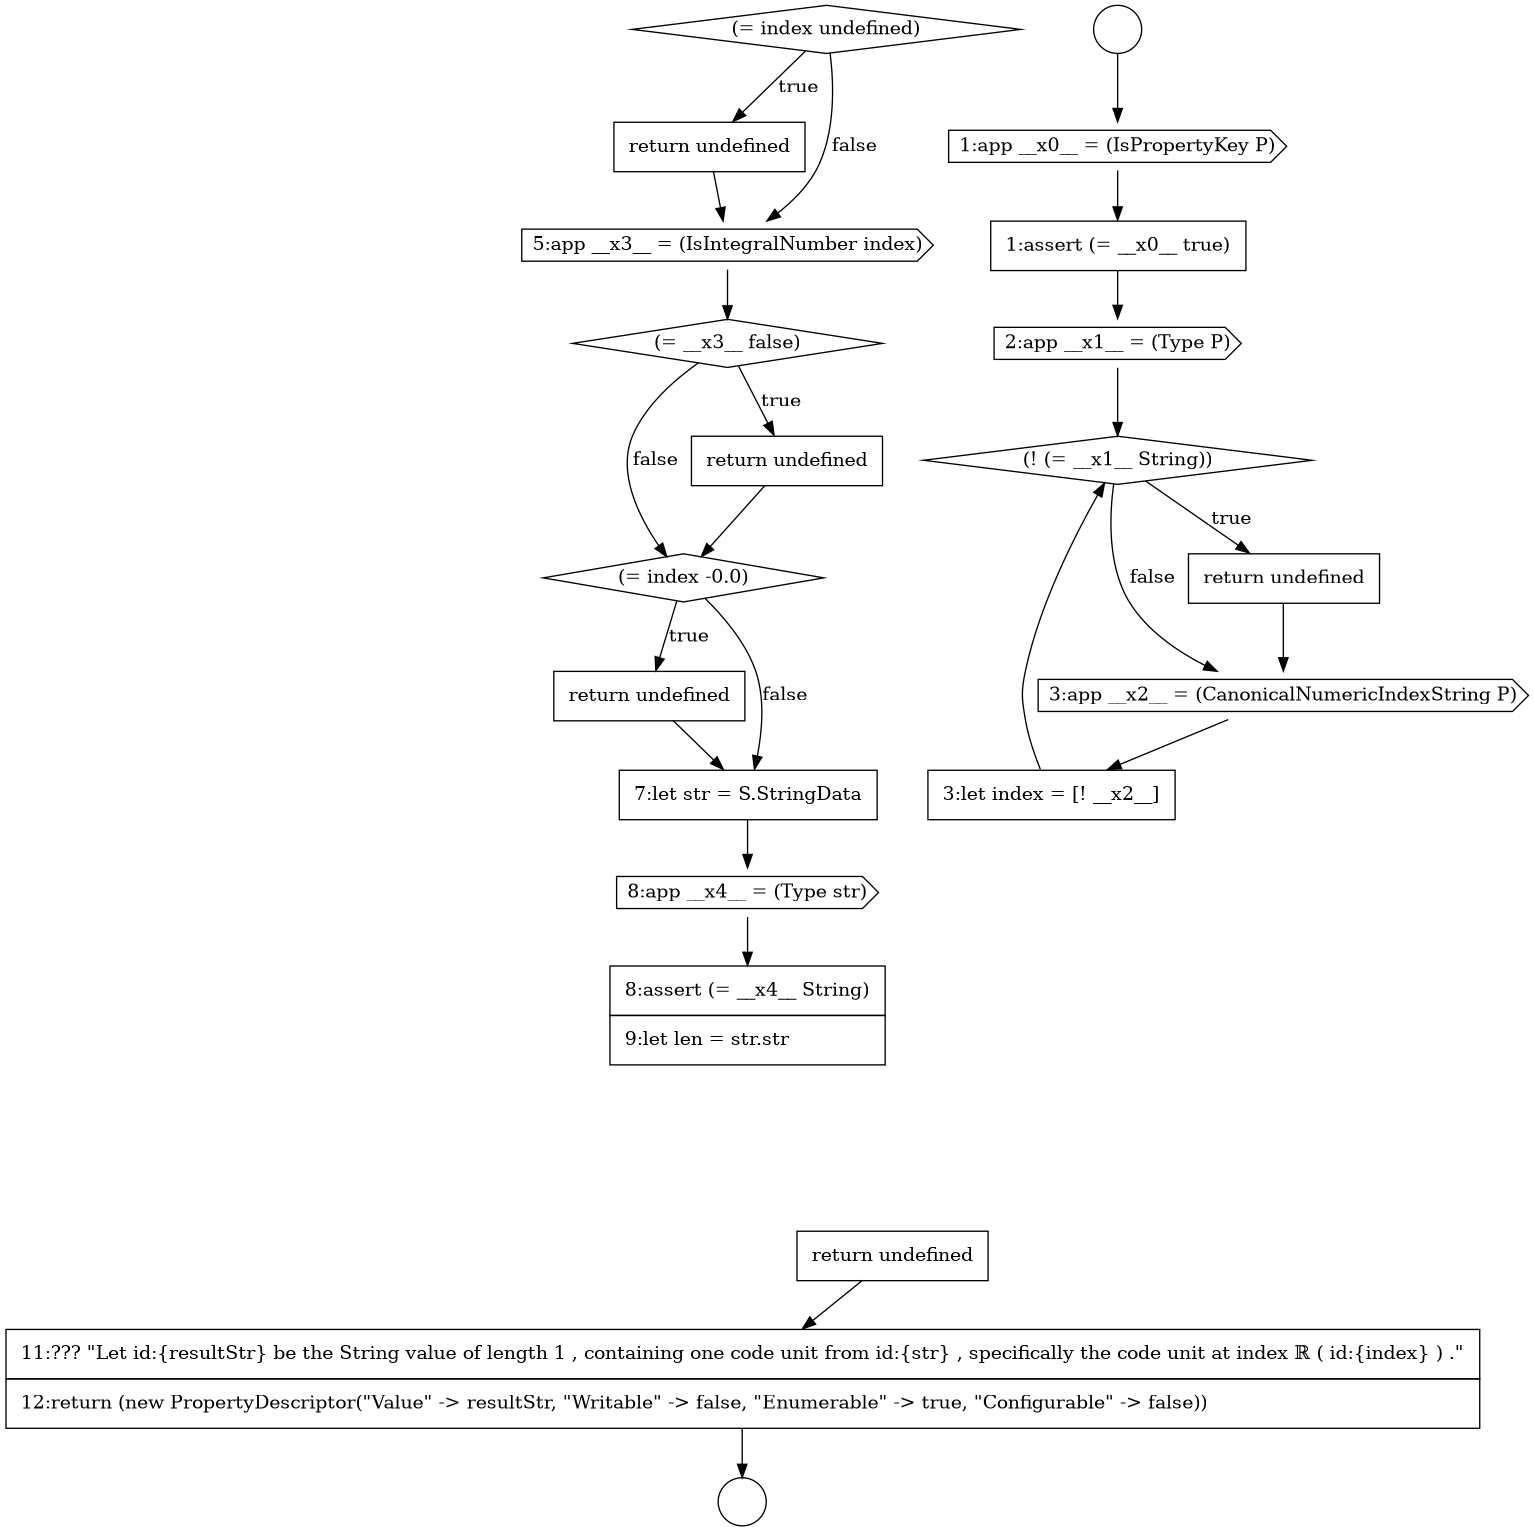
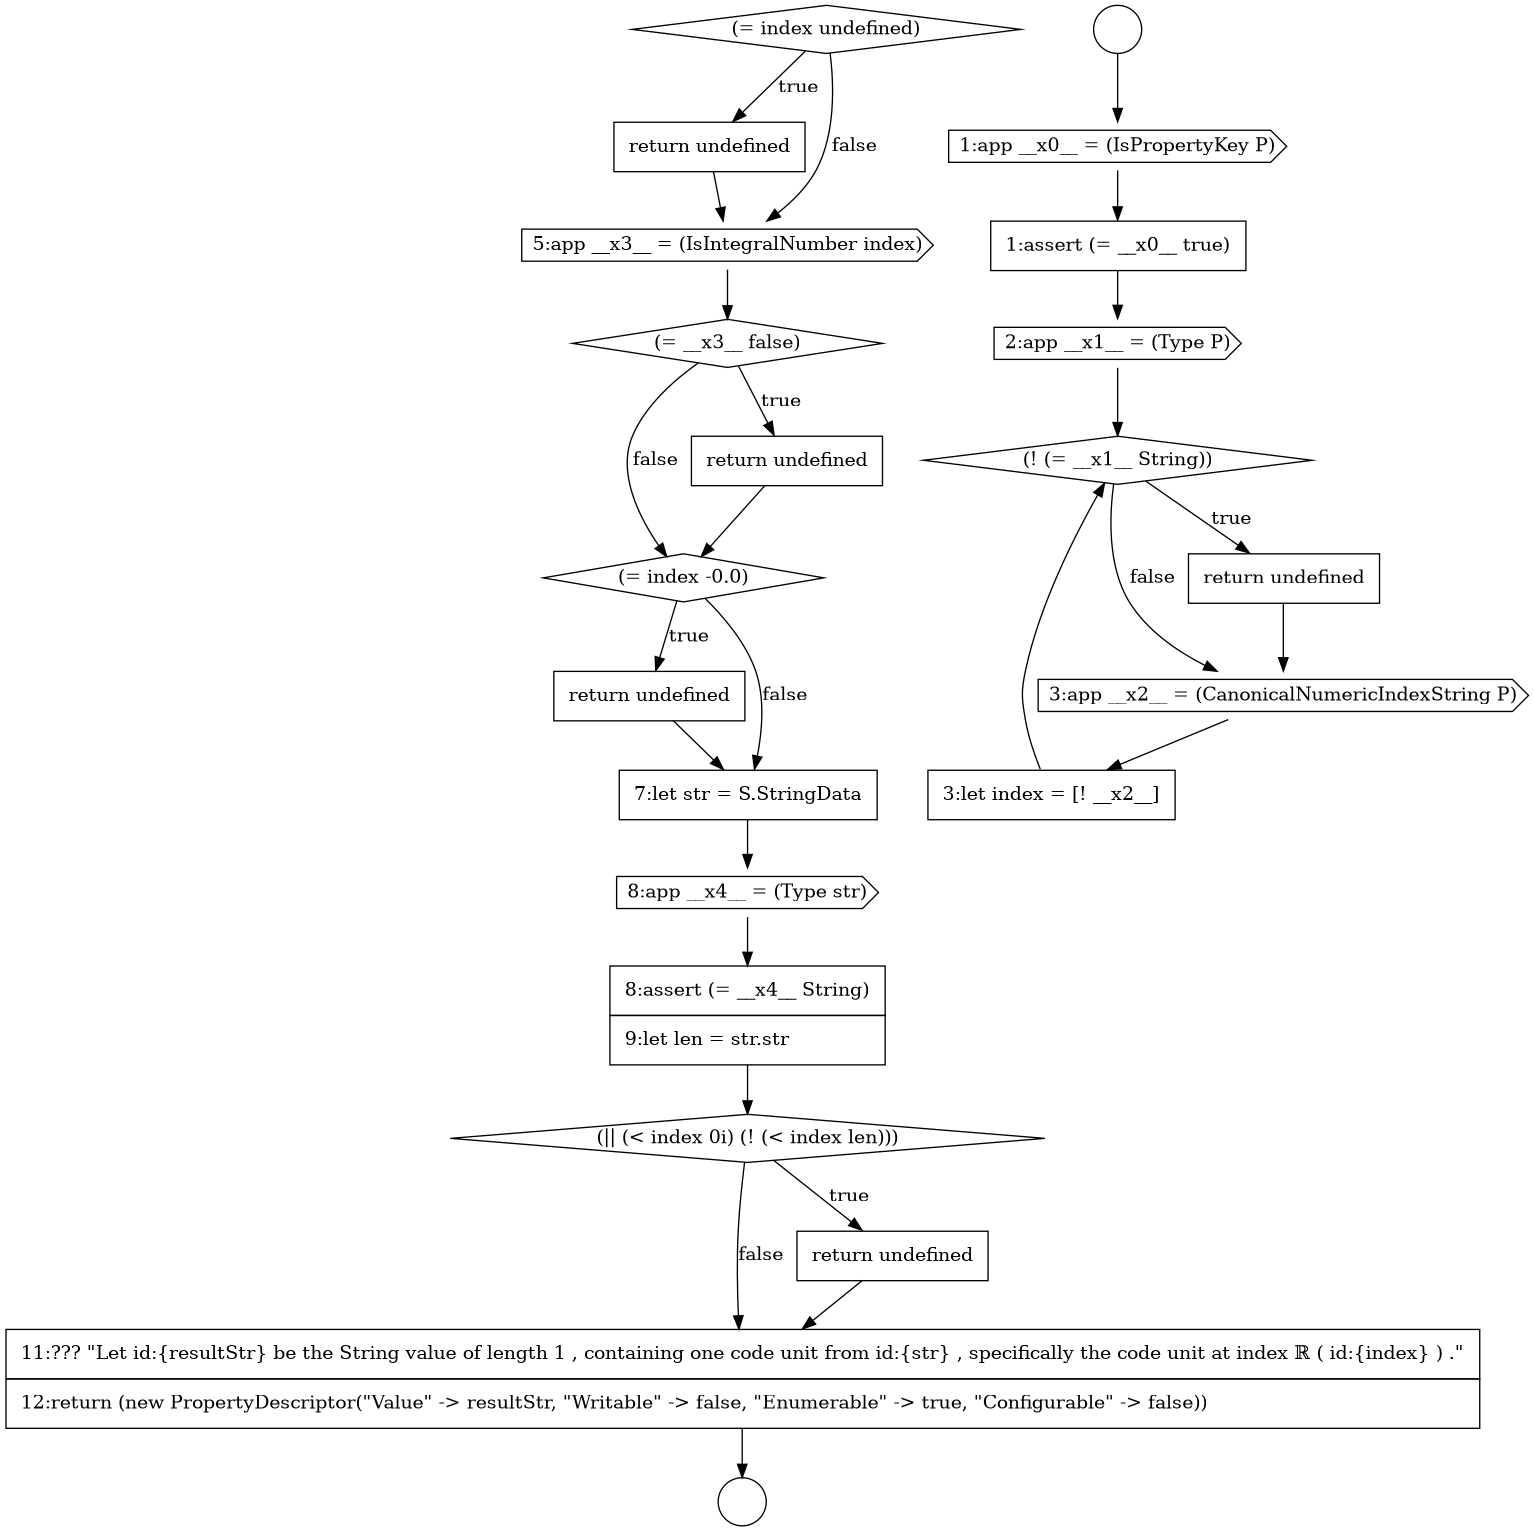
node "(|| (< index 0i) (! (< index len)))": added
